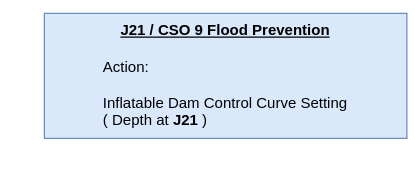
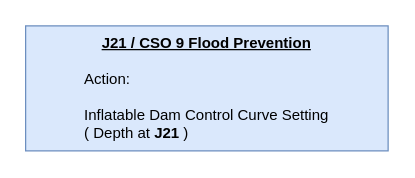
node "J21 / CSO 9 Flood Prevention Action: Inflatable Dam Control Curve Setting ( Depth at J21 )": moved (226, 76) -> (207, 88)
